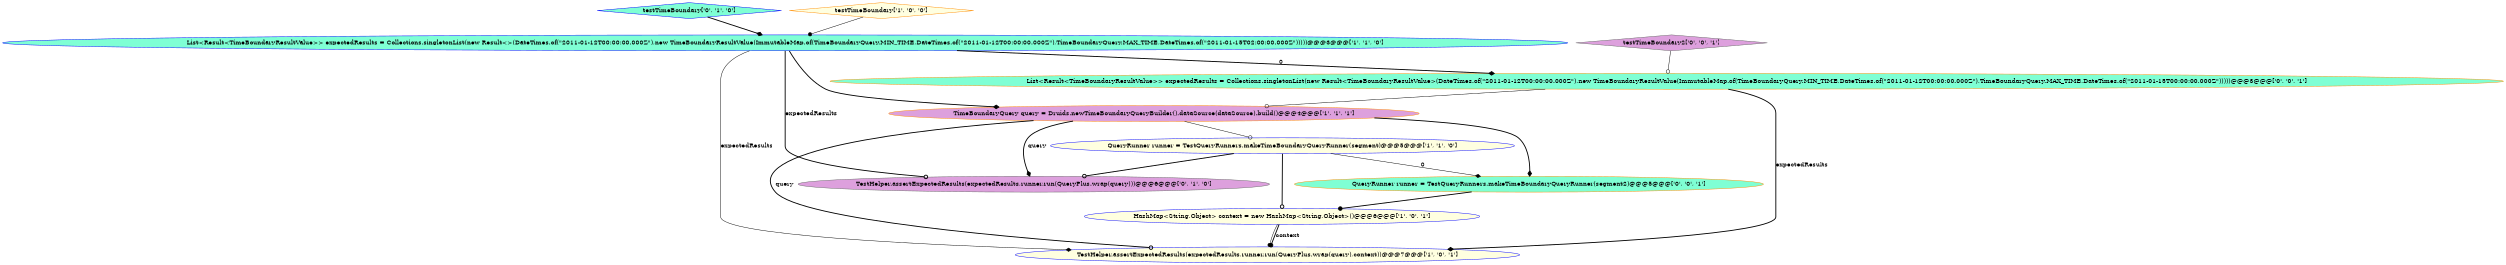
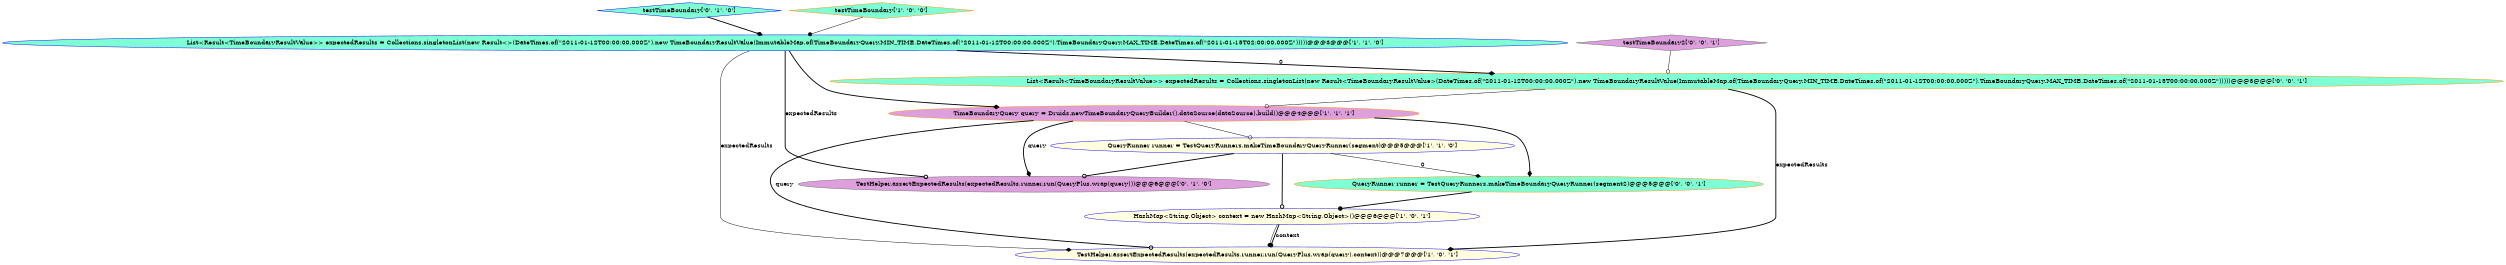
node "testTimeBoundary['1', '0', '0']": fillcolor lightyellow -> aquamarine
